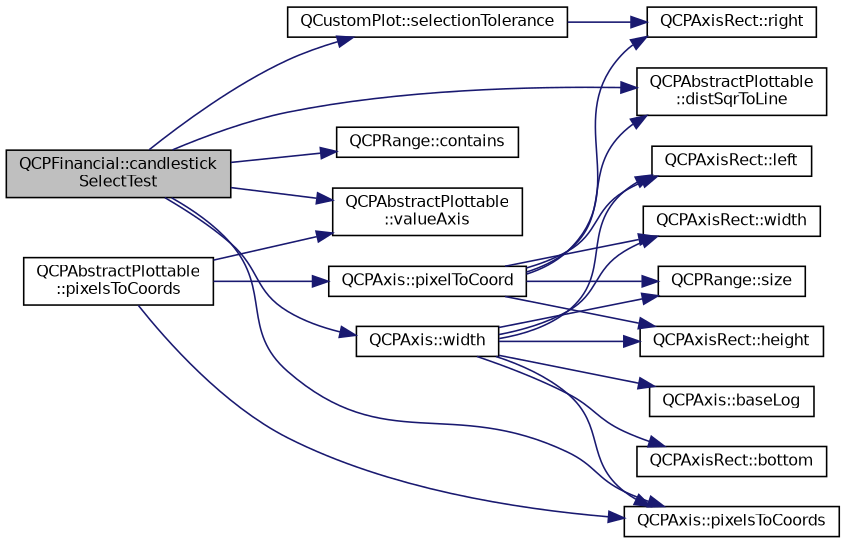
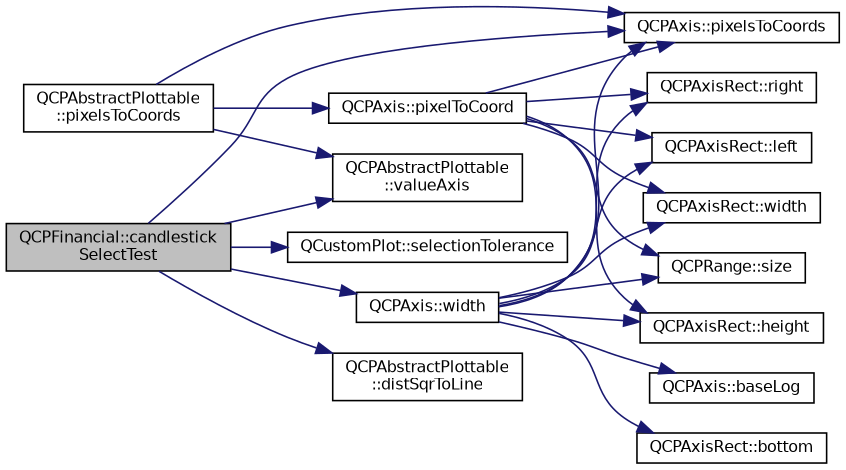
edge "QCustomPlot::selectionTolerance" -> "QCPAxisRect::right": now "QCPAxis::width" -> "QCPAxisRect::right"
node "QCPRange::contains": removed
edge "QCPAxis::pixelToCoord" -> "QCPAbstractPlottable ::distSqrToLine": now "QCPAxis::pixelToCoord" -> "QCPAxis::pixelsToCoords"
